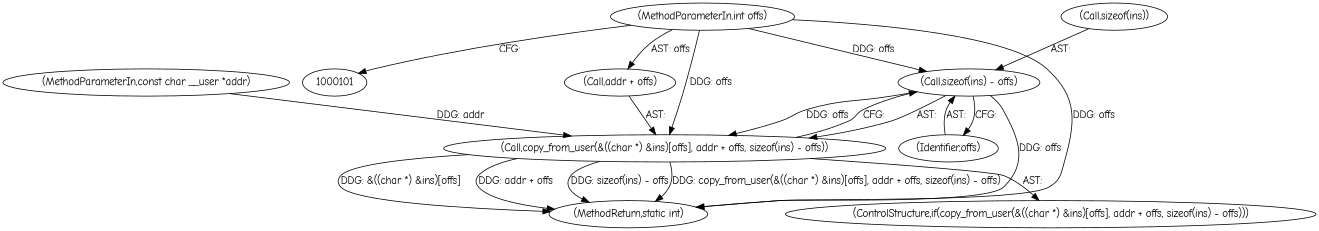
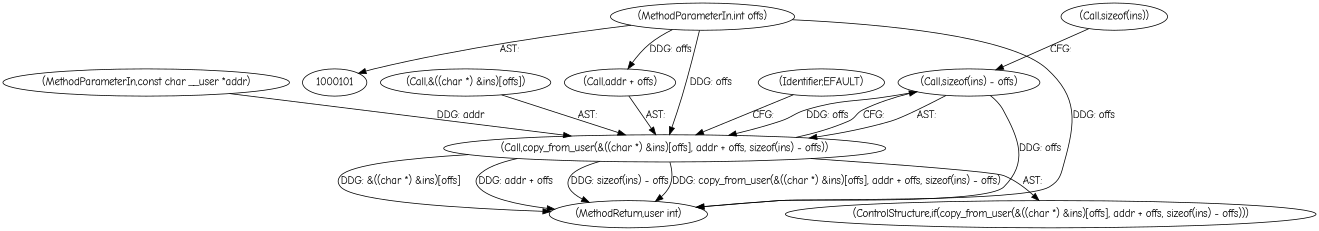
edge "(MethodParameterIn,int offs)" -> "(Call,sizeof(ins) - offs)": removed, label "DDG: offs"
edge "(MethodParameterIn,int offs)" -> "1000101": label "CFG: " -> "AST: "
edge "(MethodParameterIn,int offs)" -> "(Call,addr + offs)": label "AST: offs" -> "DDG: offs"
edge "(Call,sizeof(ins))" -> "(Call,sizeof(ins) - offs)": label "AST: " -> "CFG: "
node "(Call,&((char *) &ins)[offs])": added
node "(Identifier,EFAULT)": added
node "(Identifier,offs)": removed
node "(MethodReturn,static int)": label "(MethodReturn,static int)" -> "(MethodReturn,user int)"
